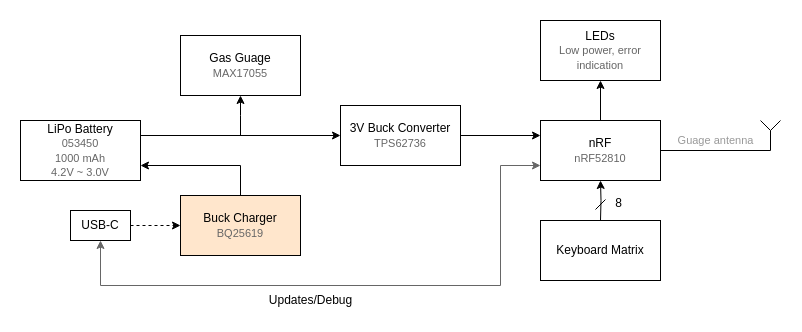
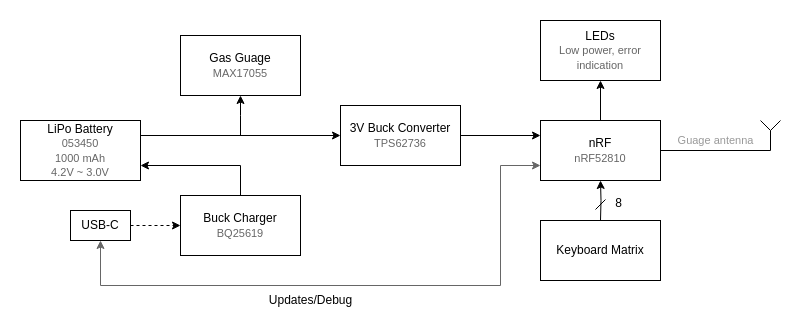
node "Buck Charger BQ25619": fillcolor #ffe6cc -> #ffffff
